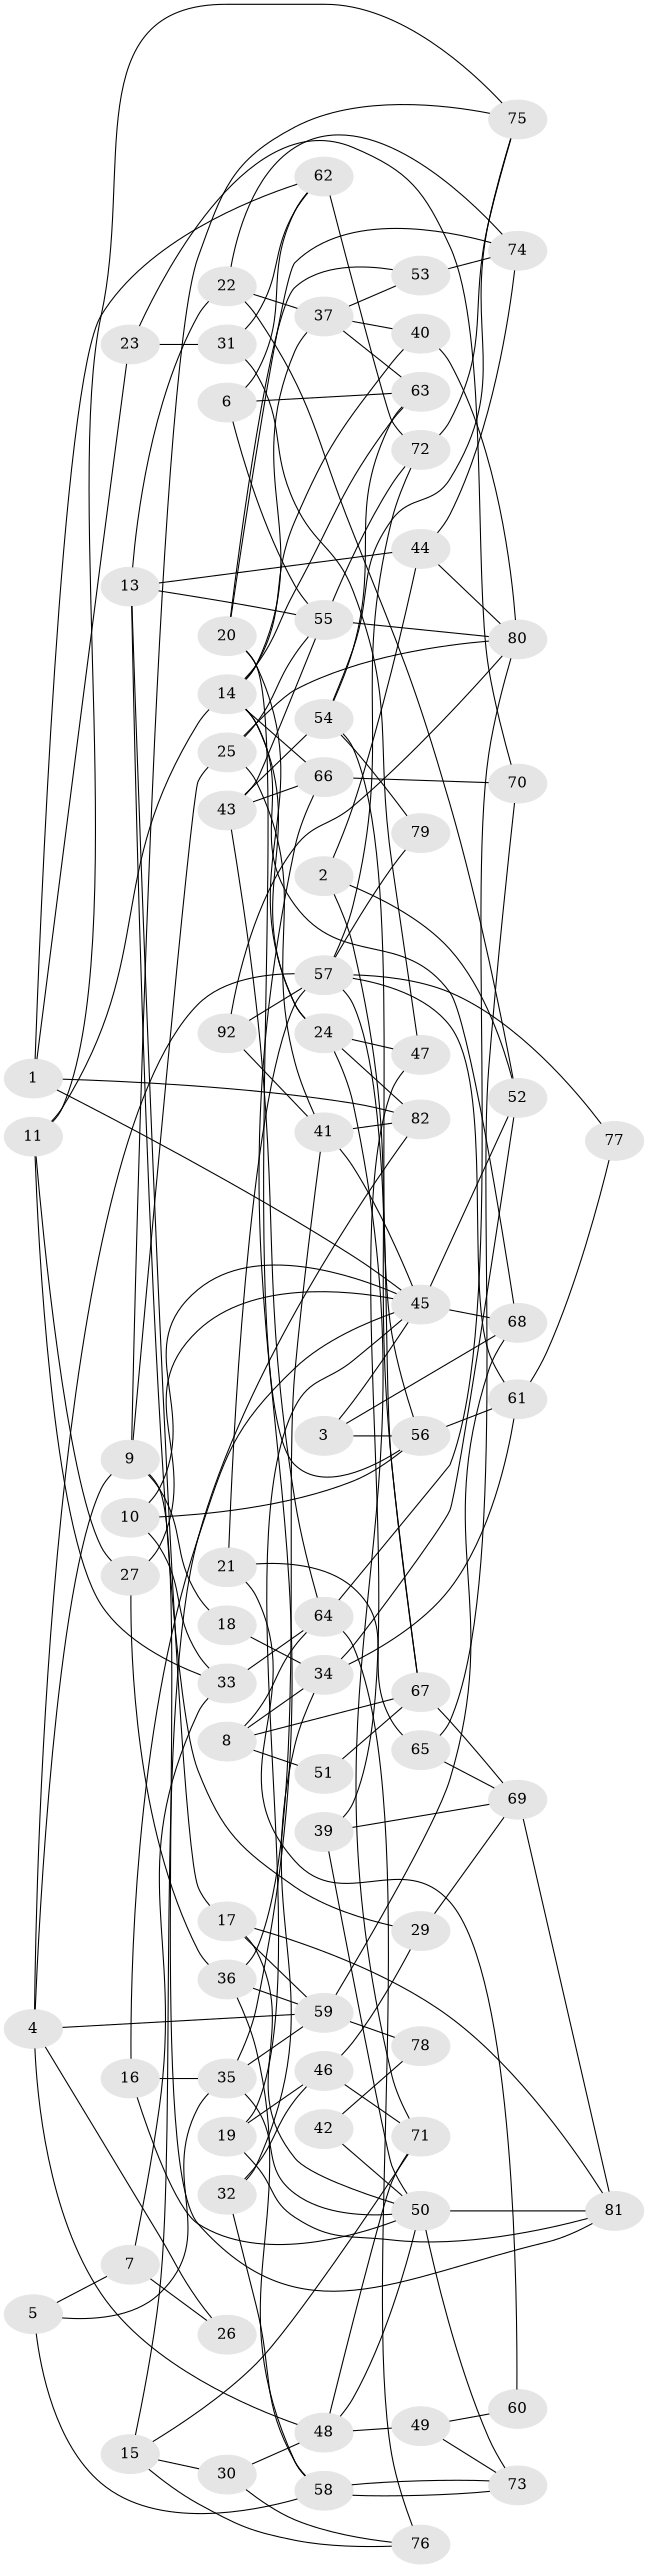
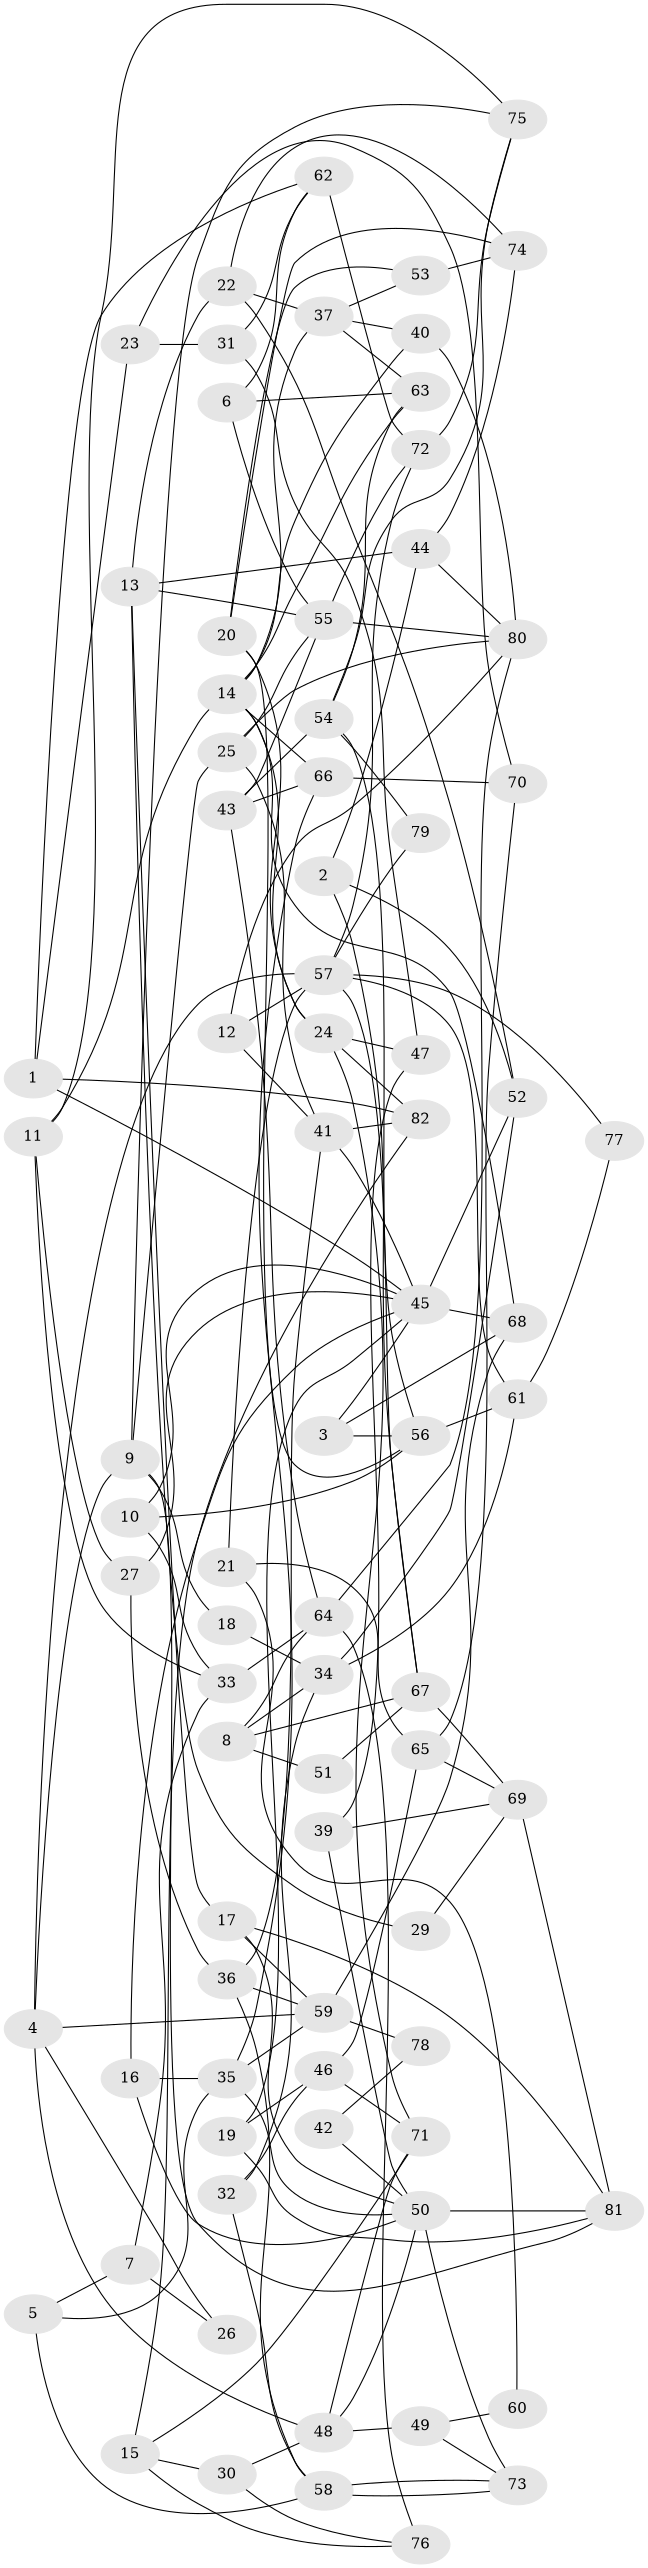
node "92": label "92" -> "12"
edge "29" -- "46": now "65" -- "46"
